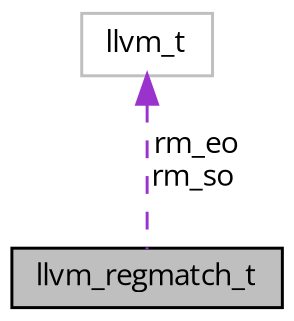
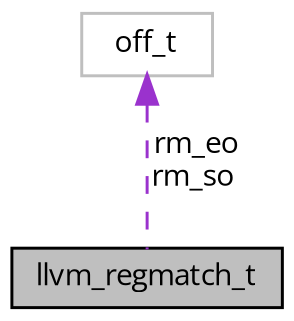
node "llvm_t": label "llvm_t" -> "off_t"
